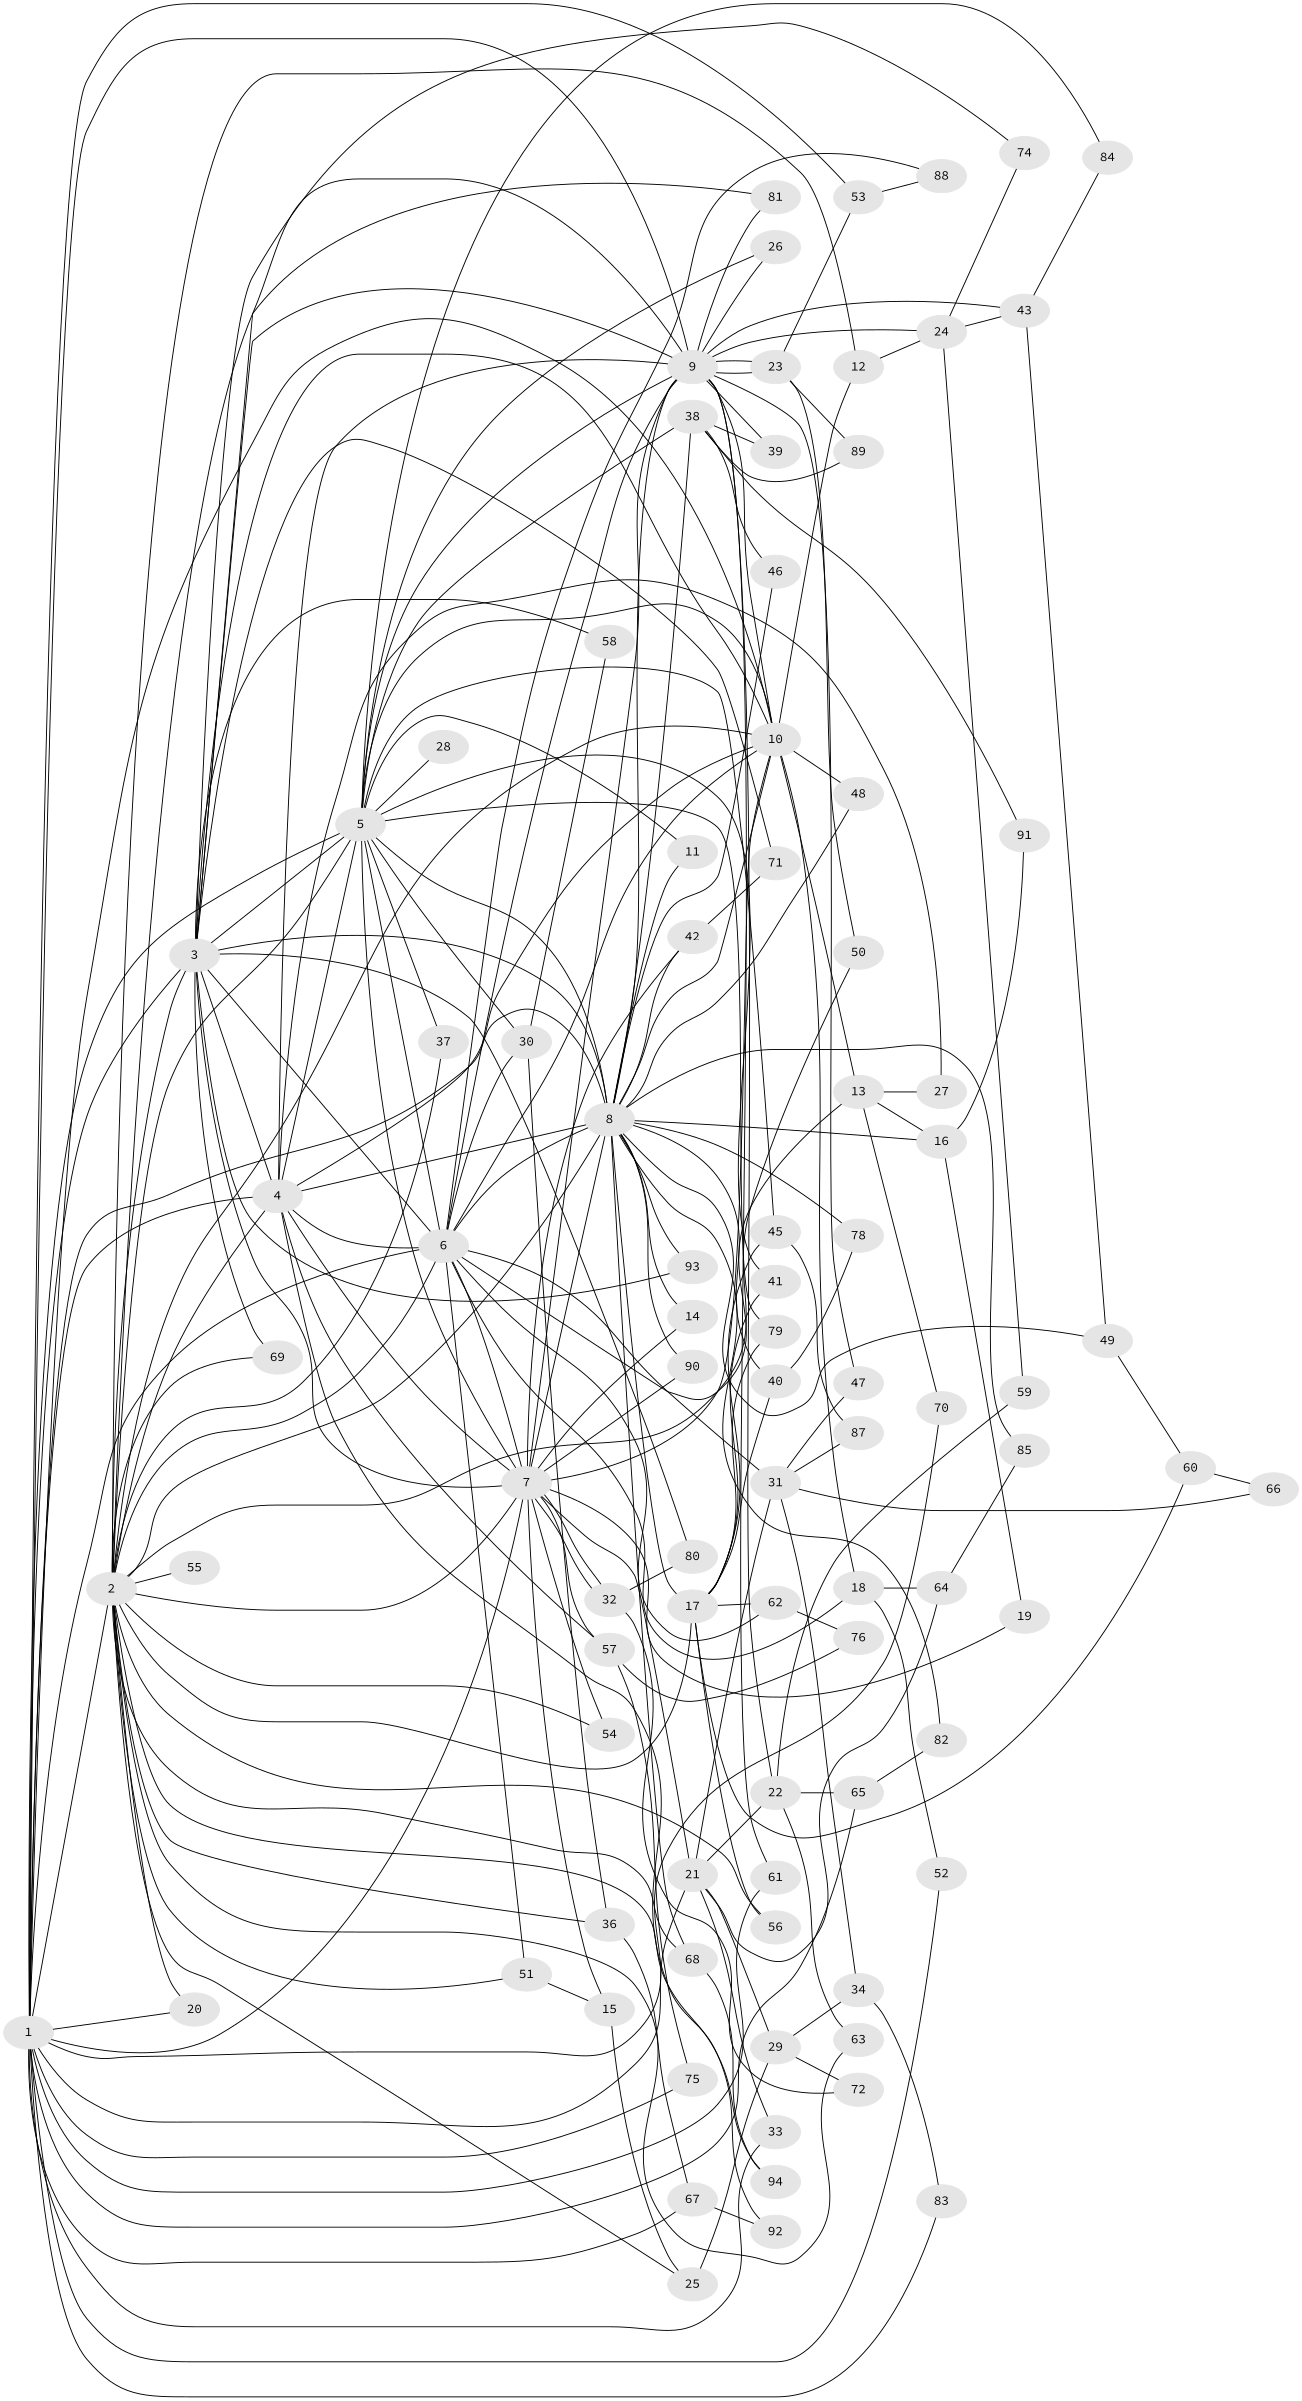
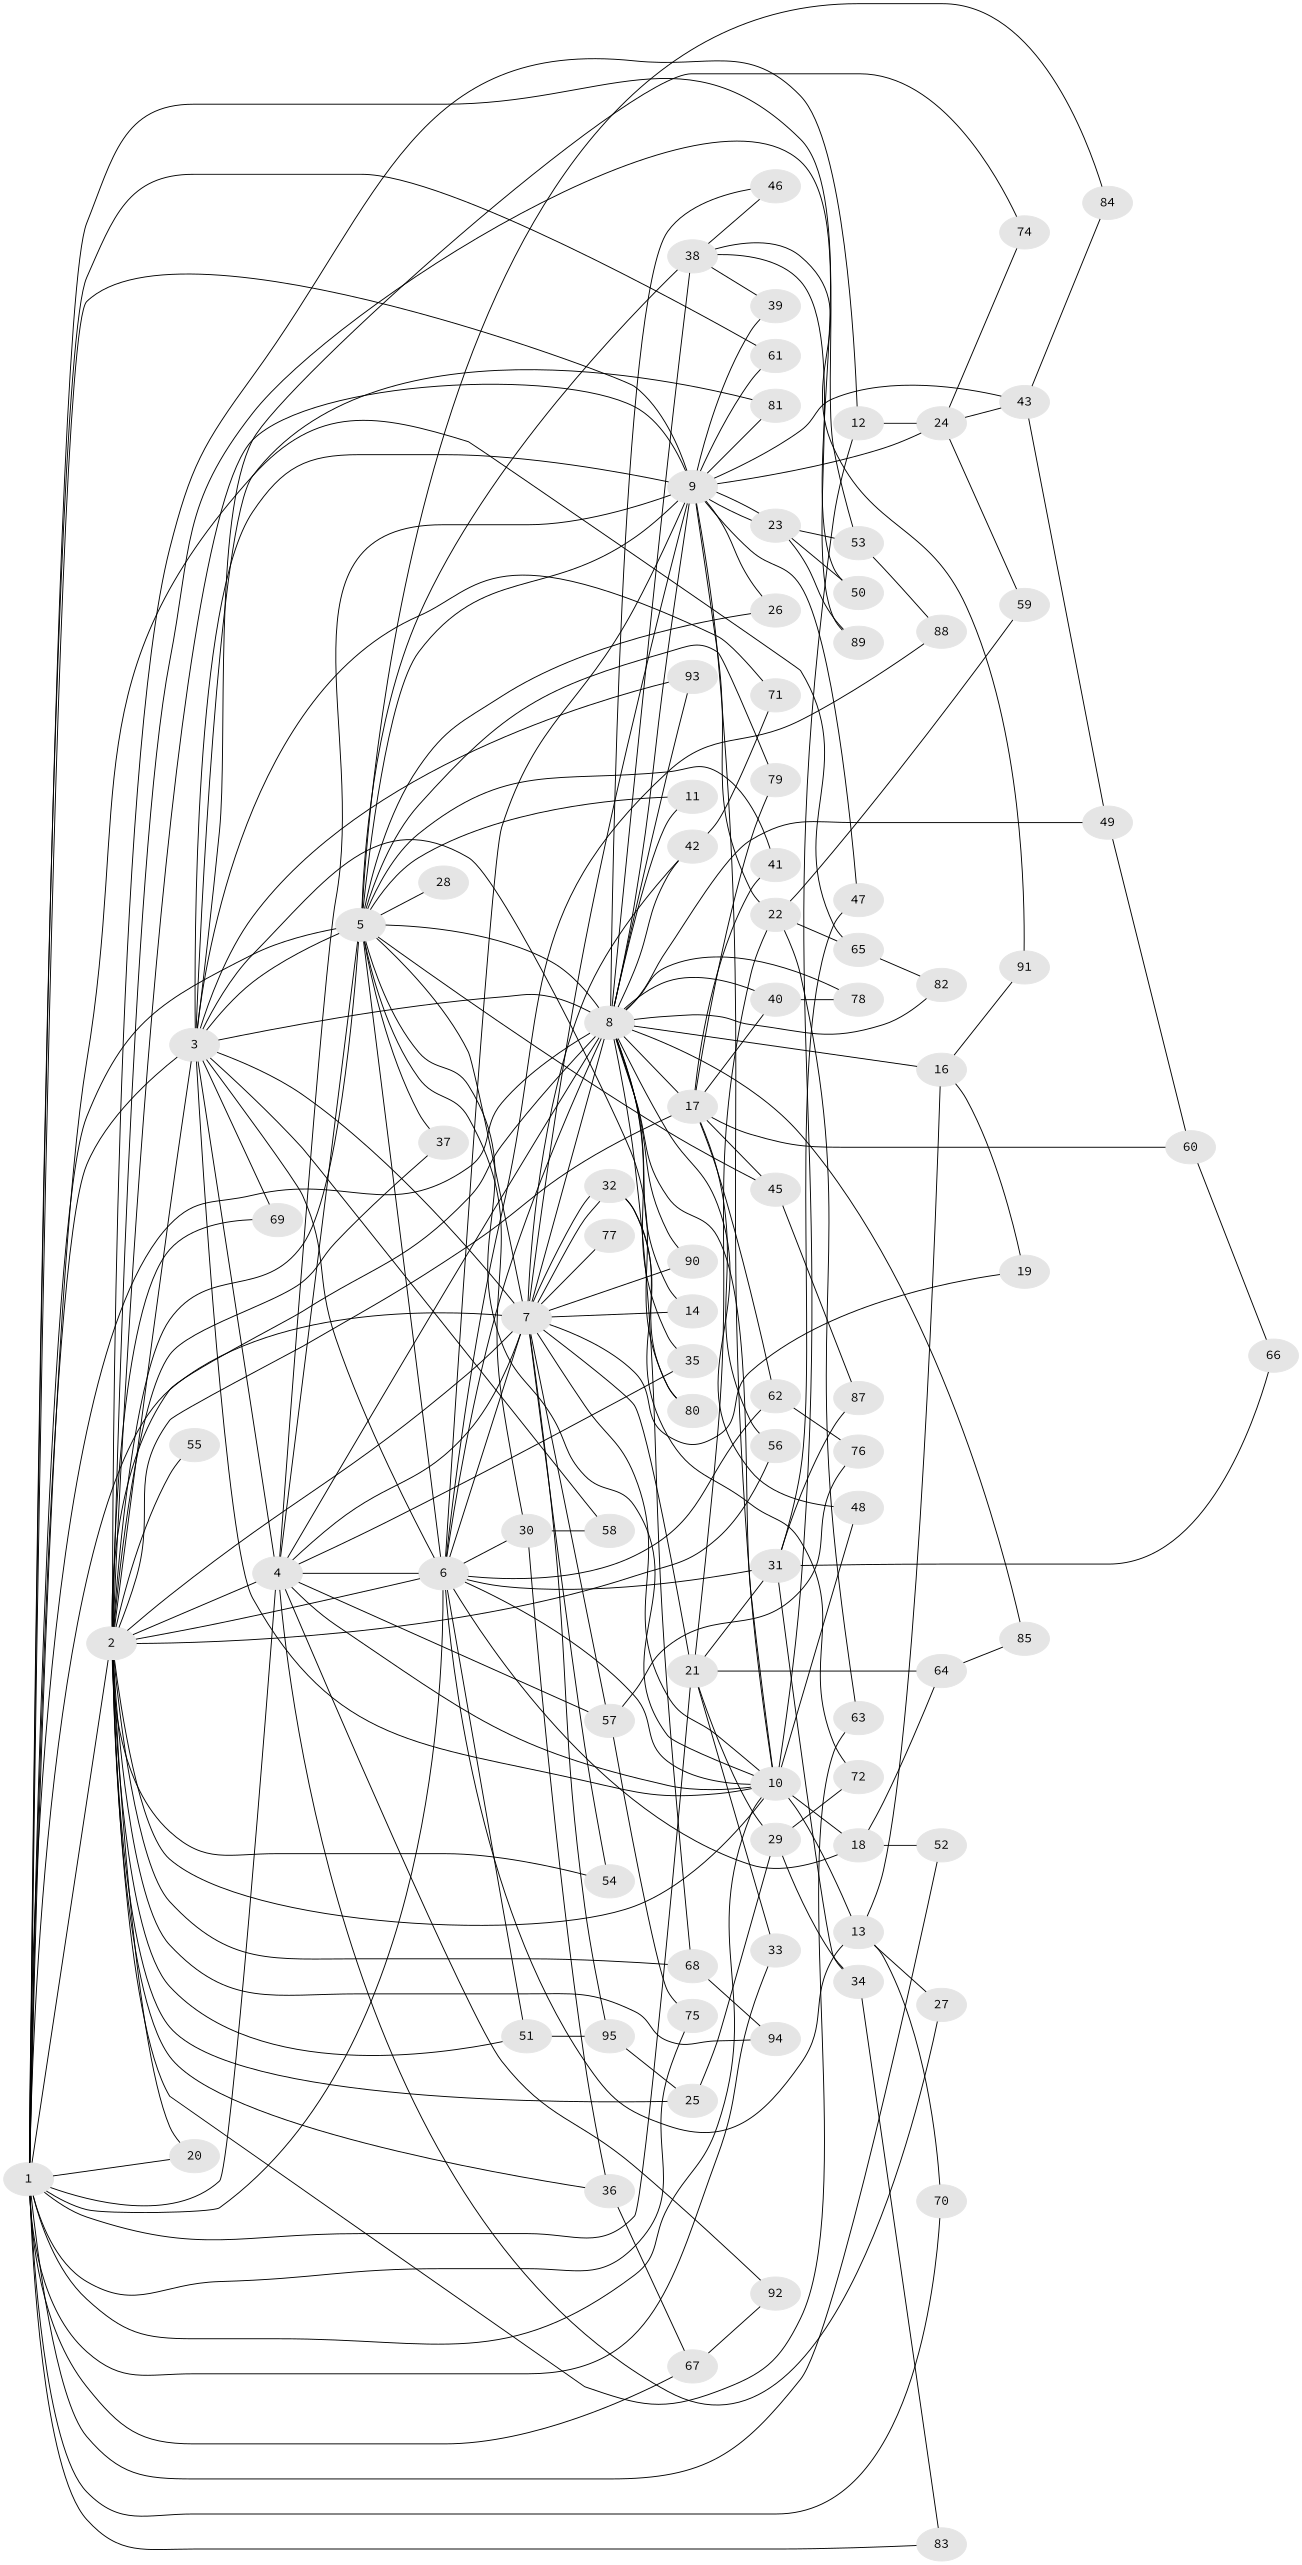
node "77": added
node "35": added
node "15": label "15" -> "95"
